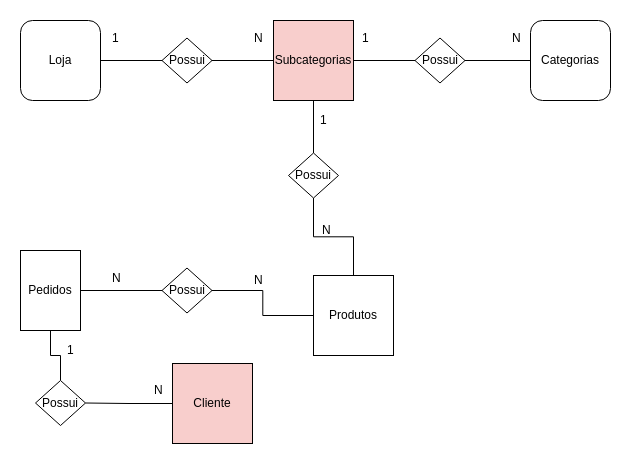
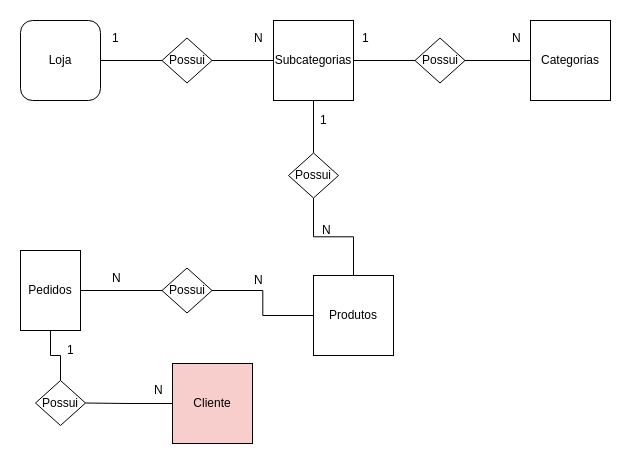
node "Subcategorias": fillcolor #f8cecc -> #ffffff
node "Categorias": shape rounded rectangle -> rectangle
